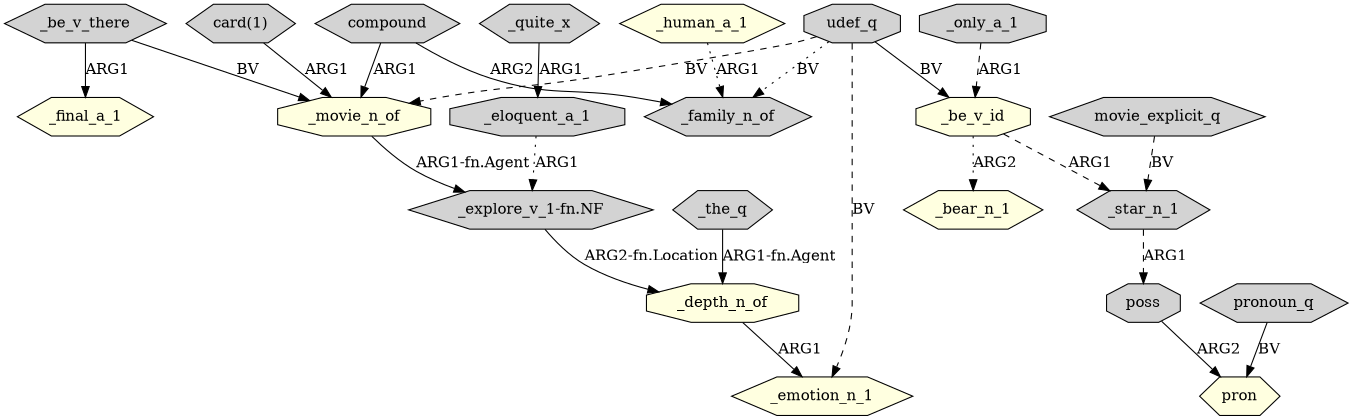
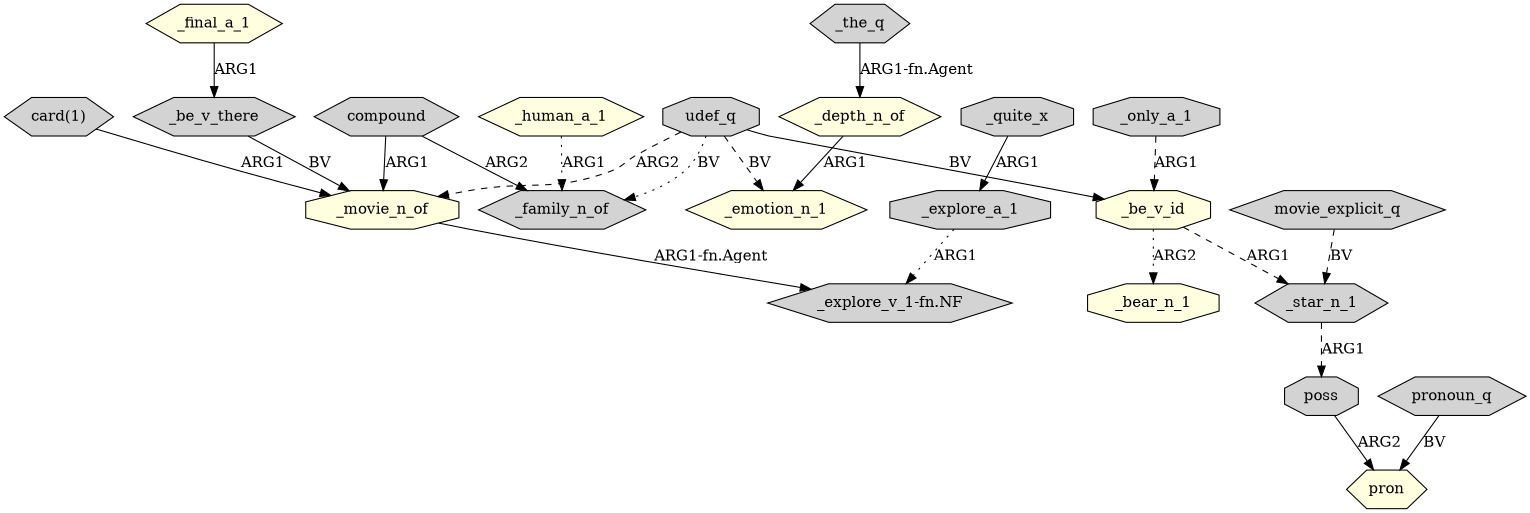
node "_quite_x": shape hexagon -> octagon
edge "_be_v_there" -> "_final_a_1": reversed
edge "udef_q" -> "_movie_n_of": label "BV" -> "ARG2"
node "_eloquent_a_1": label "_eloquent_a_1" -> "_explore_a_1"
node "_bear_n_1": shape hexagon -> octagon
edge "_explore_v_1-fn.NF" -> "_depth_n_of": removed, label "ARG2-fn.Location"
node "_depth_n_of": shape octagon -> hexagon
